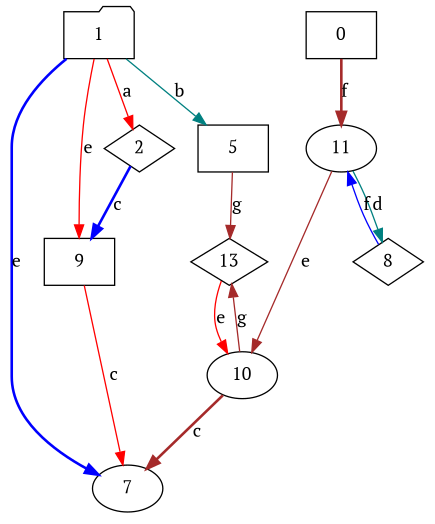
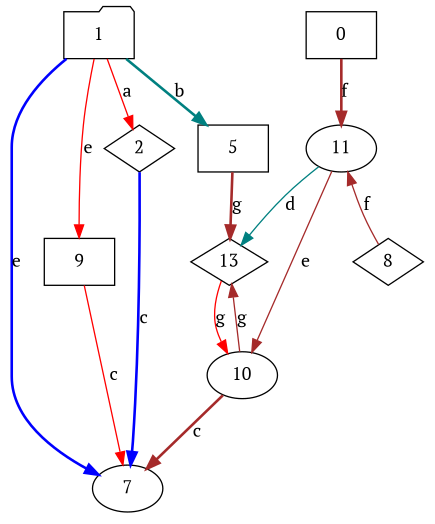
edge "1" -> "5": style solid -> bold
edge "2" -> "9": now "2" -> "7"
edge "5" -> "13": style solid -> bold
edge "11" -> "8": now "11" -> "13"
edge "8" -> "11": color blue -> brown
edge "13" -> "10": label "e" -> "g"
